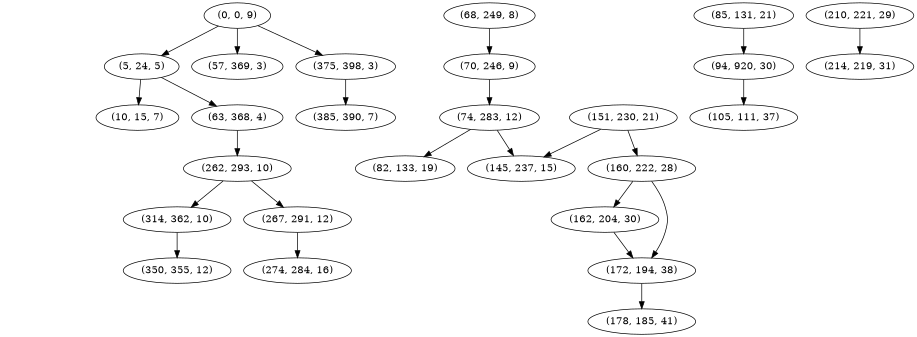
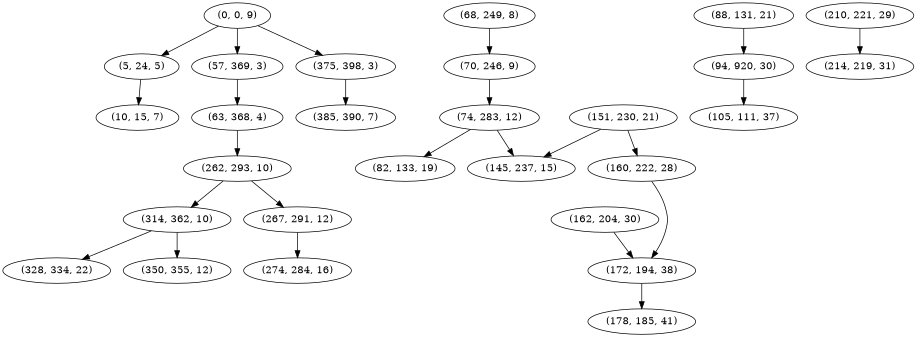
node "(85, 131, 21)": label "(85, 131, 21)" -> "(88, 131, 21)"
edge "(5, 24, 5)" -> "(63, 368, 4)": now "(57, 369, 3)" -> "(63, 368, 4)"
edge "(160, 222, 28)" -> "(162, 204, 30)": removed
node "(328, 334, 22)": added
